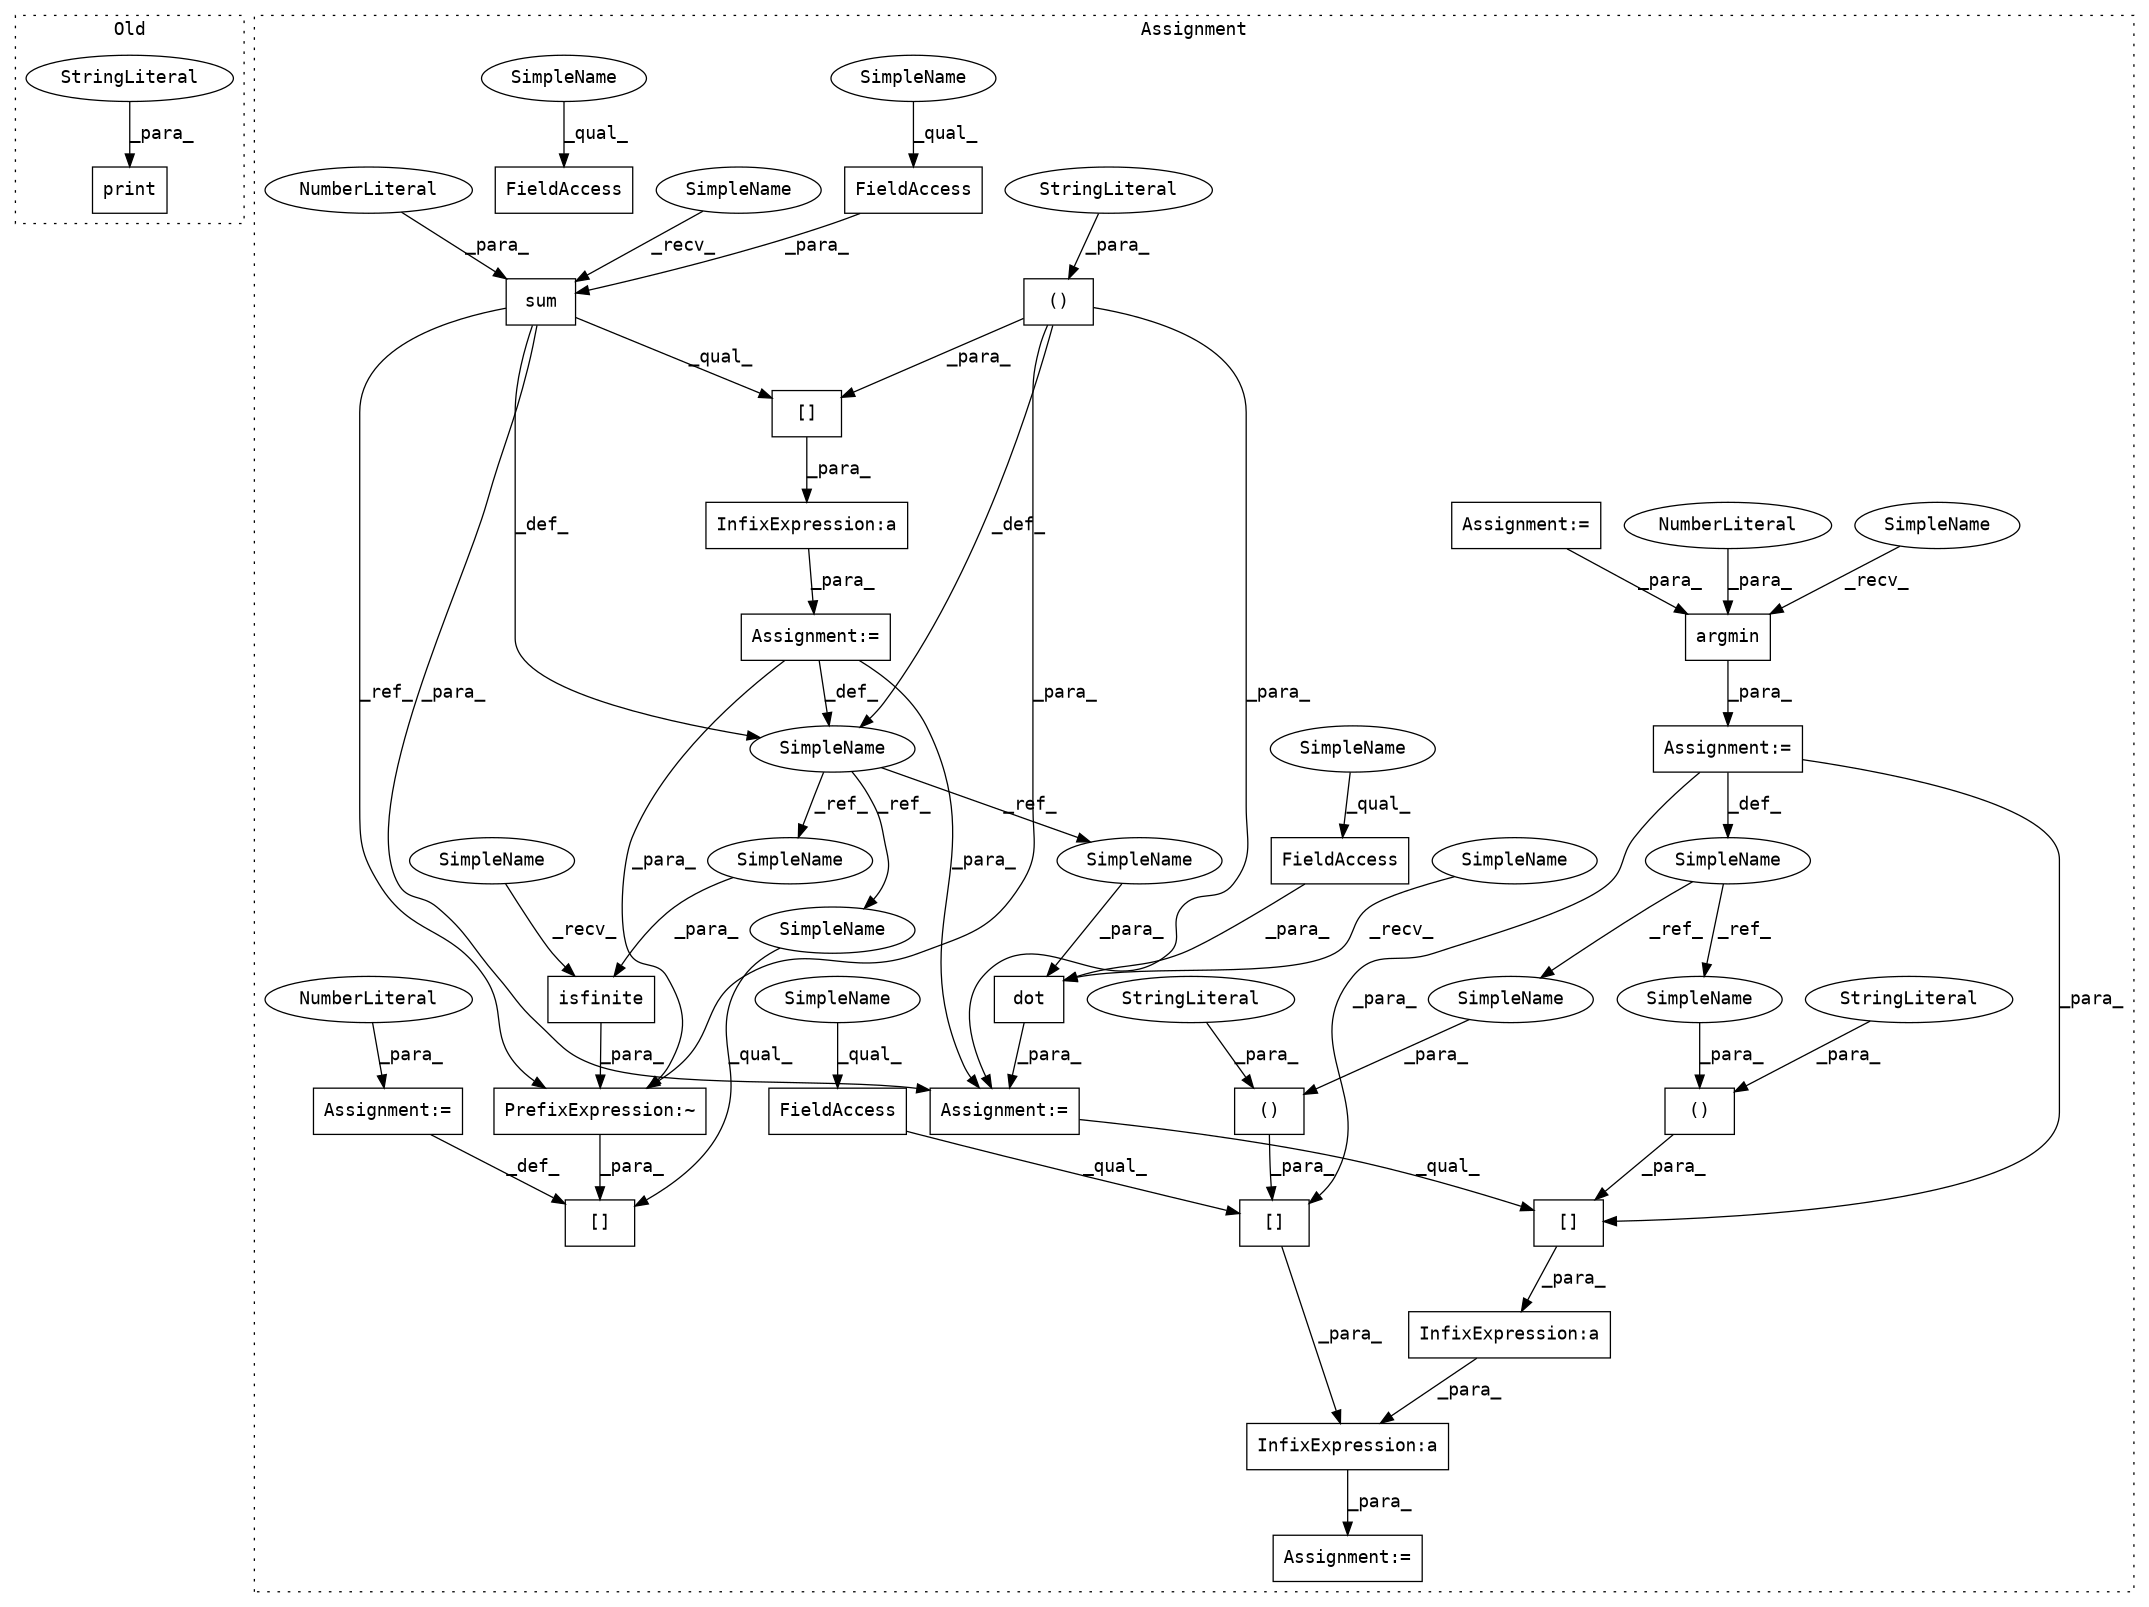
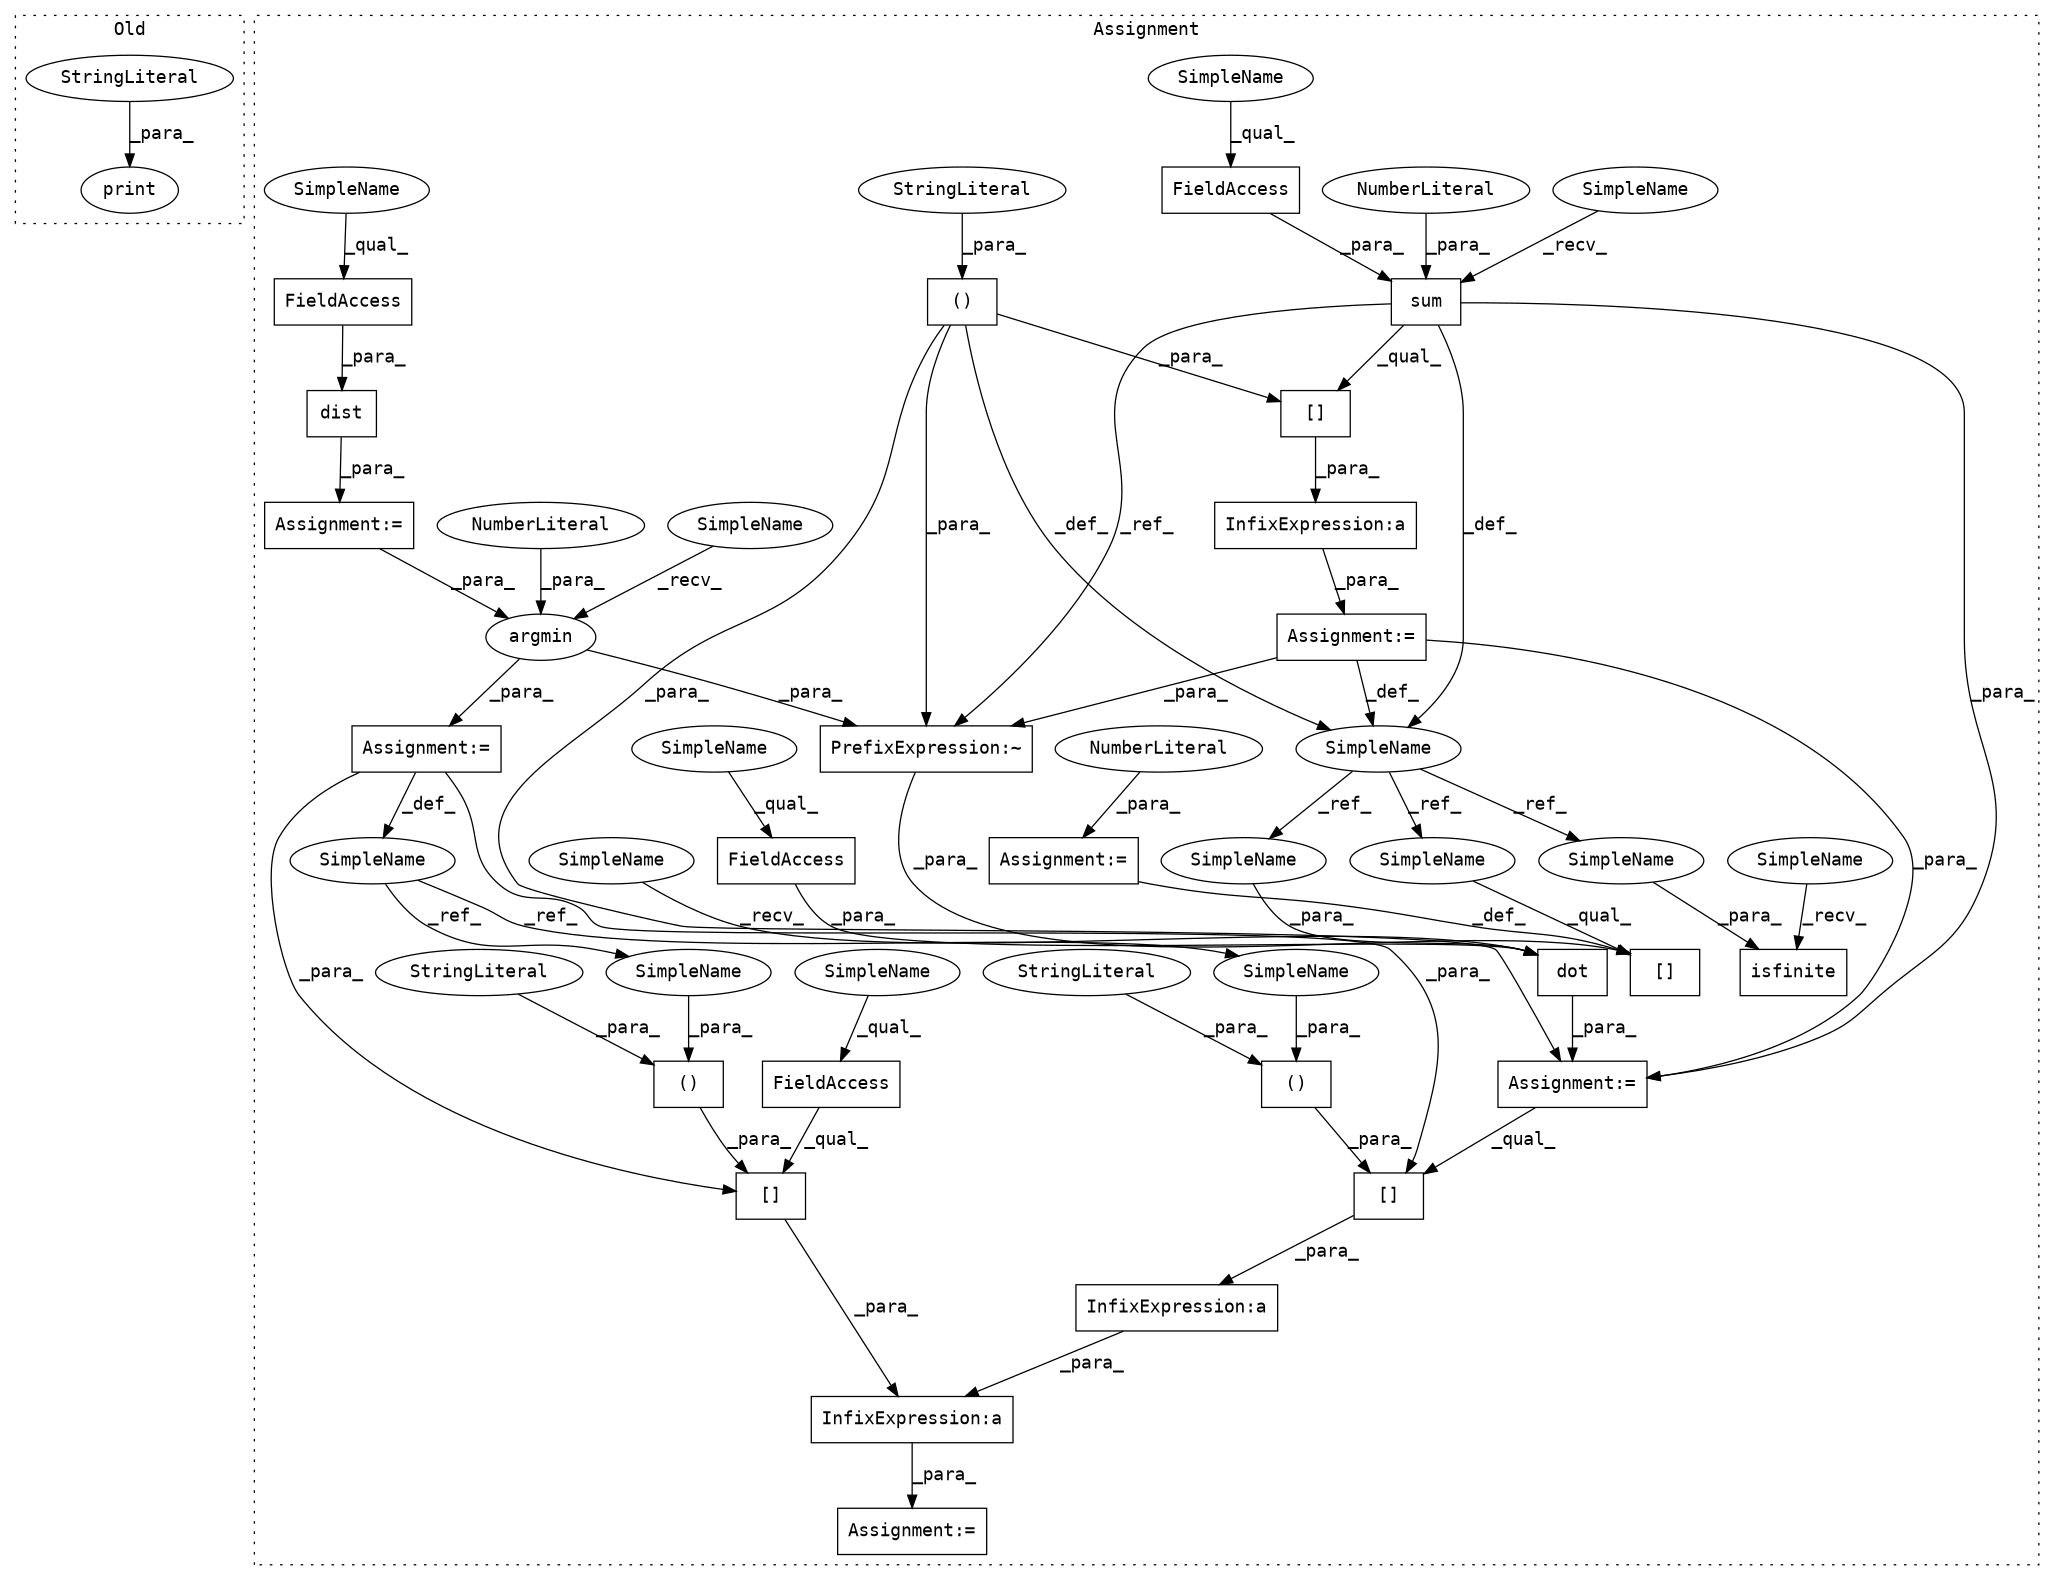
node "print": shape box -> ellipse
node "dist": added
node "argmin": shape box -> ellipse
edge "isfinite" -> "PrefixExpression:~": now "argmin" -> "PrefixExpression:~"
